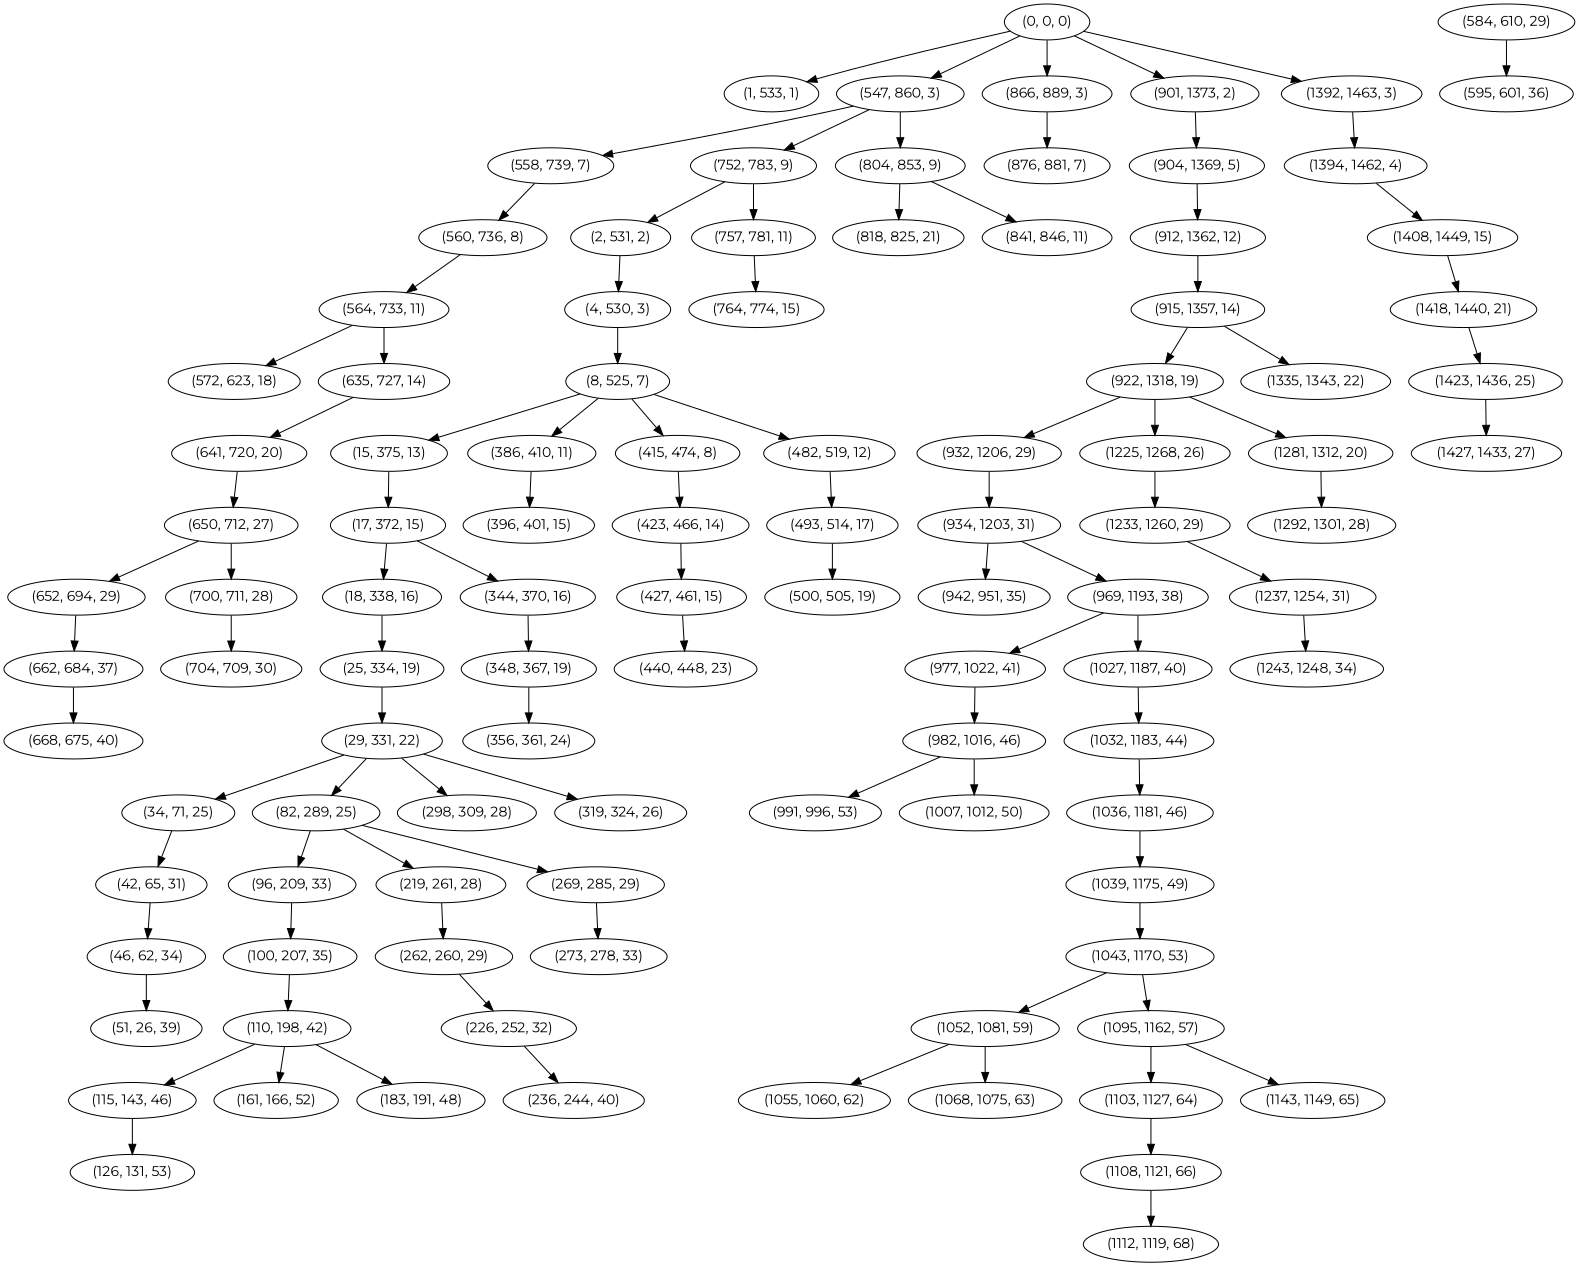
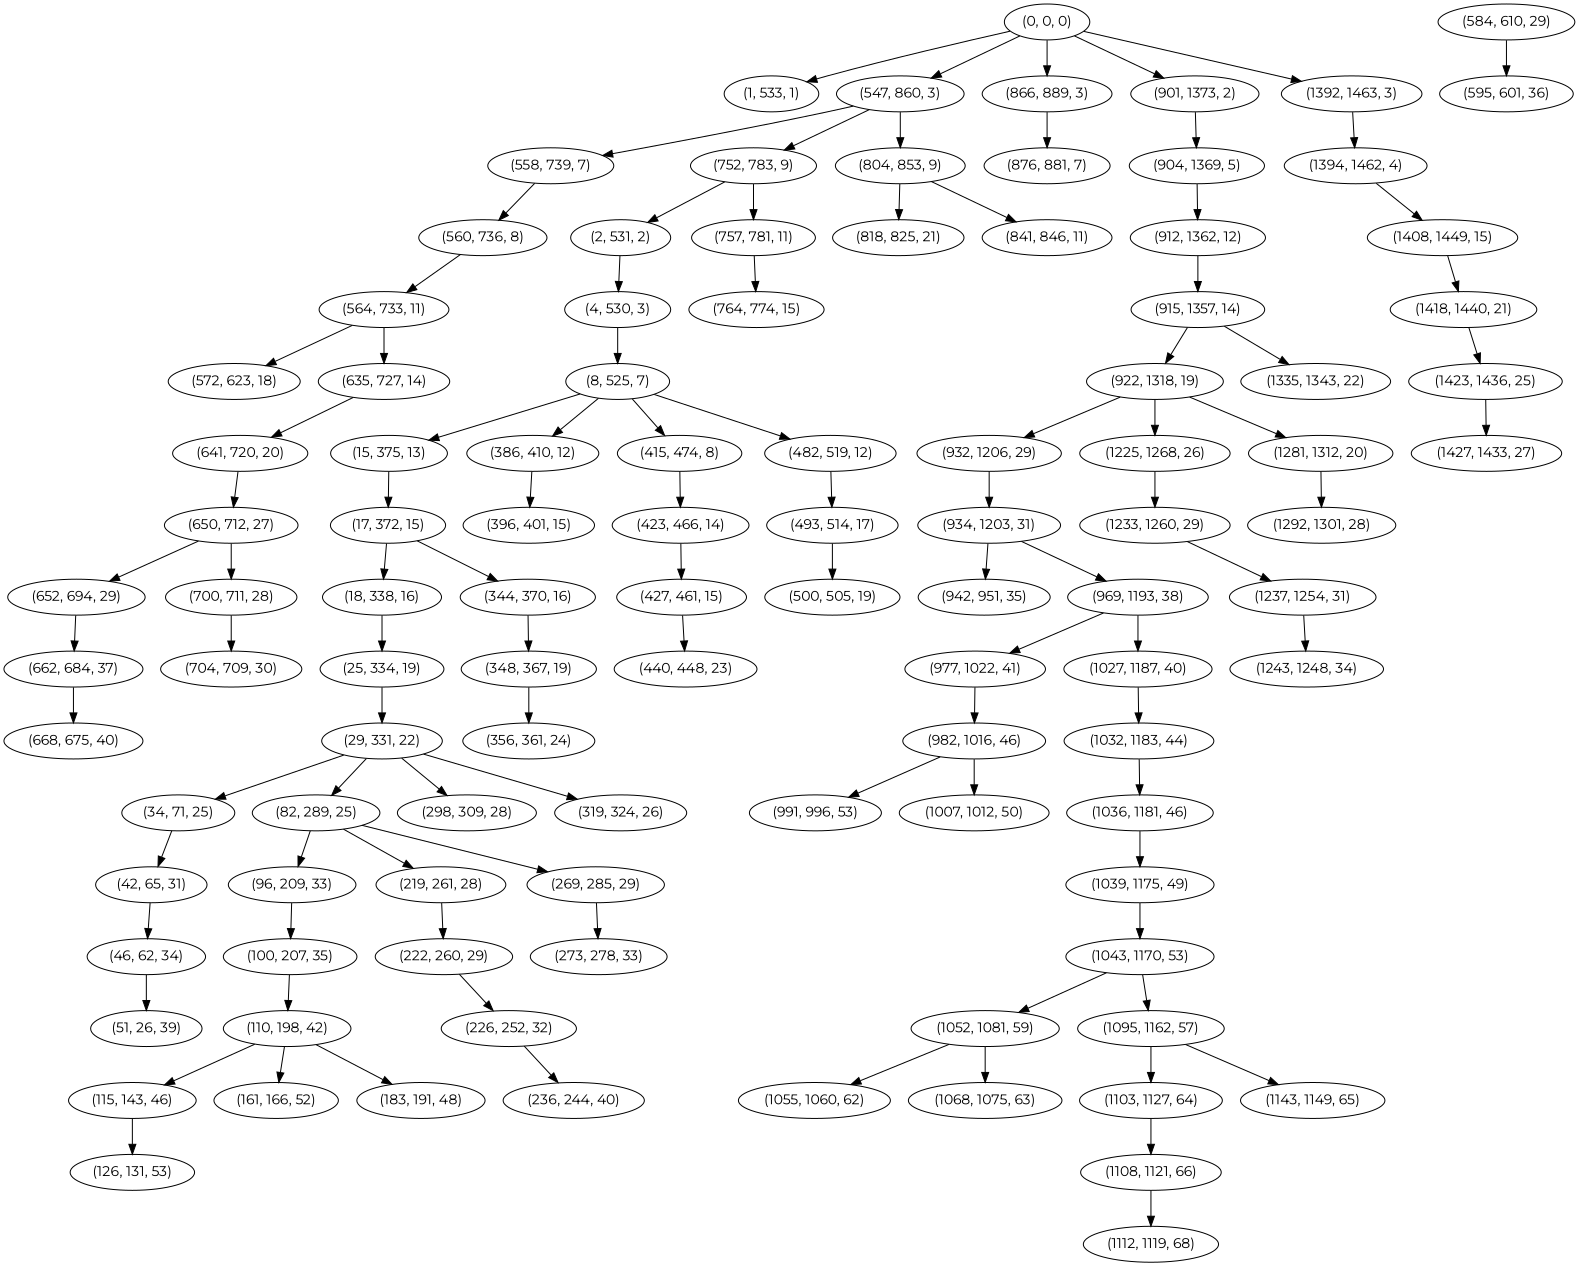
node "(386, 410, 11)": label "(386, 410, 11)" -> "(386, 410, 12)"
node "(262, 260, 29)": label "(262, 260, 29)" -> "(222, 260, 29)"
